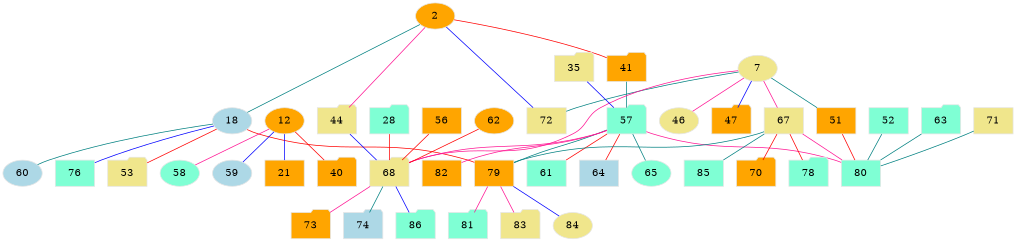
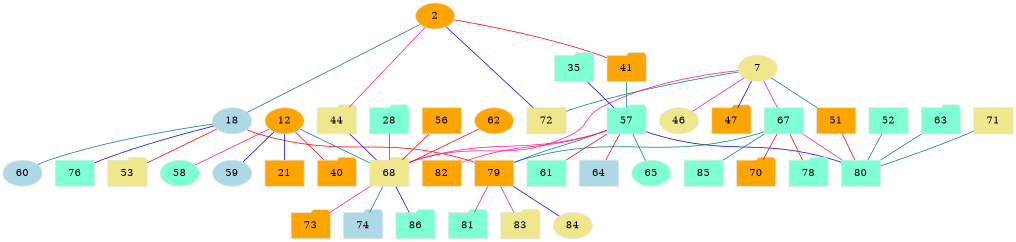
node "35": fillcolor khaki -> aquamarine
node "67": fillcolor khaki -> aquamarine
edge "12" -- "68": added
edge "57" -- "80": color deeppink -> blue
